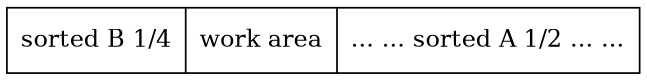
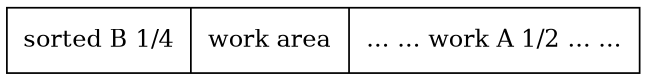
node "sorted B 1/4": text "... ... sorted A 1/2 ... ..." -> "... ... work A 1/2 ... ..."
